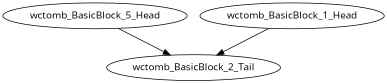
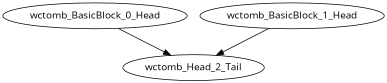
node "wctomb_BasicBlock_5_Head": label "wctomb_BasicBlock_5_Head" -> "wctomb_BasicBlock_0_Head"
node "wctomb_BasicBlock_2_Tail": label "wctomb_BasicBlock_2_Tail" -> "wctomb_Head_2_Tail"
